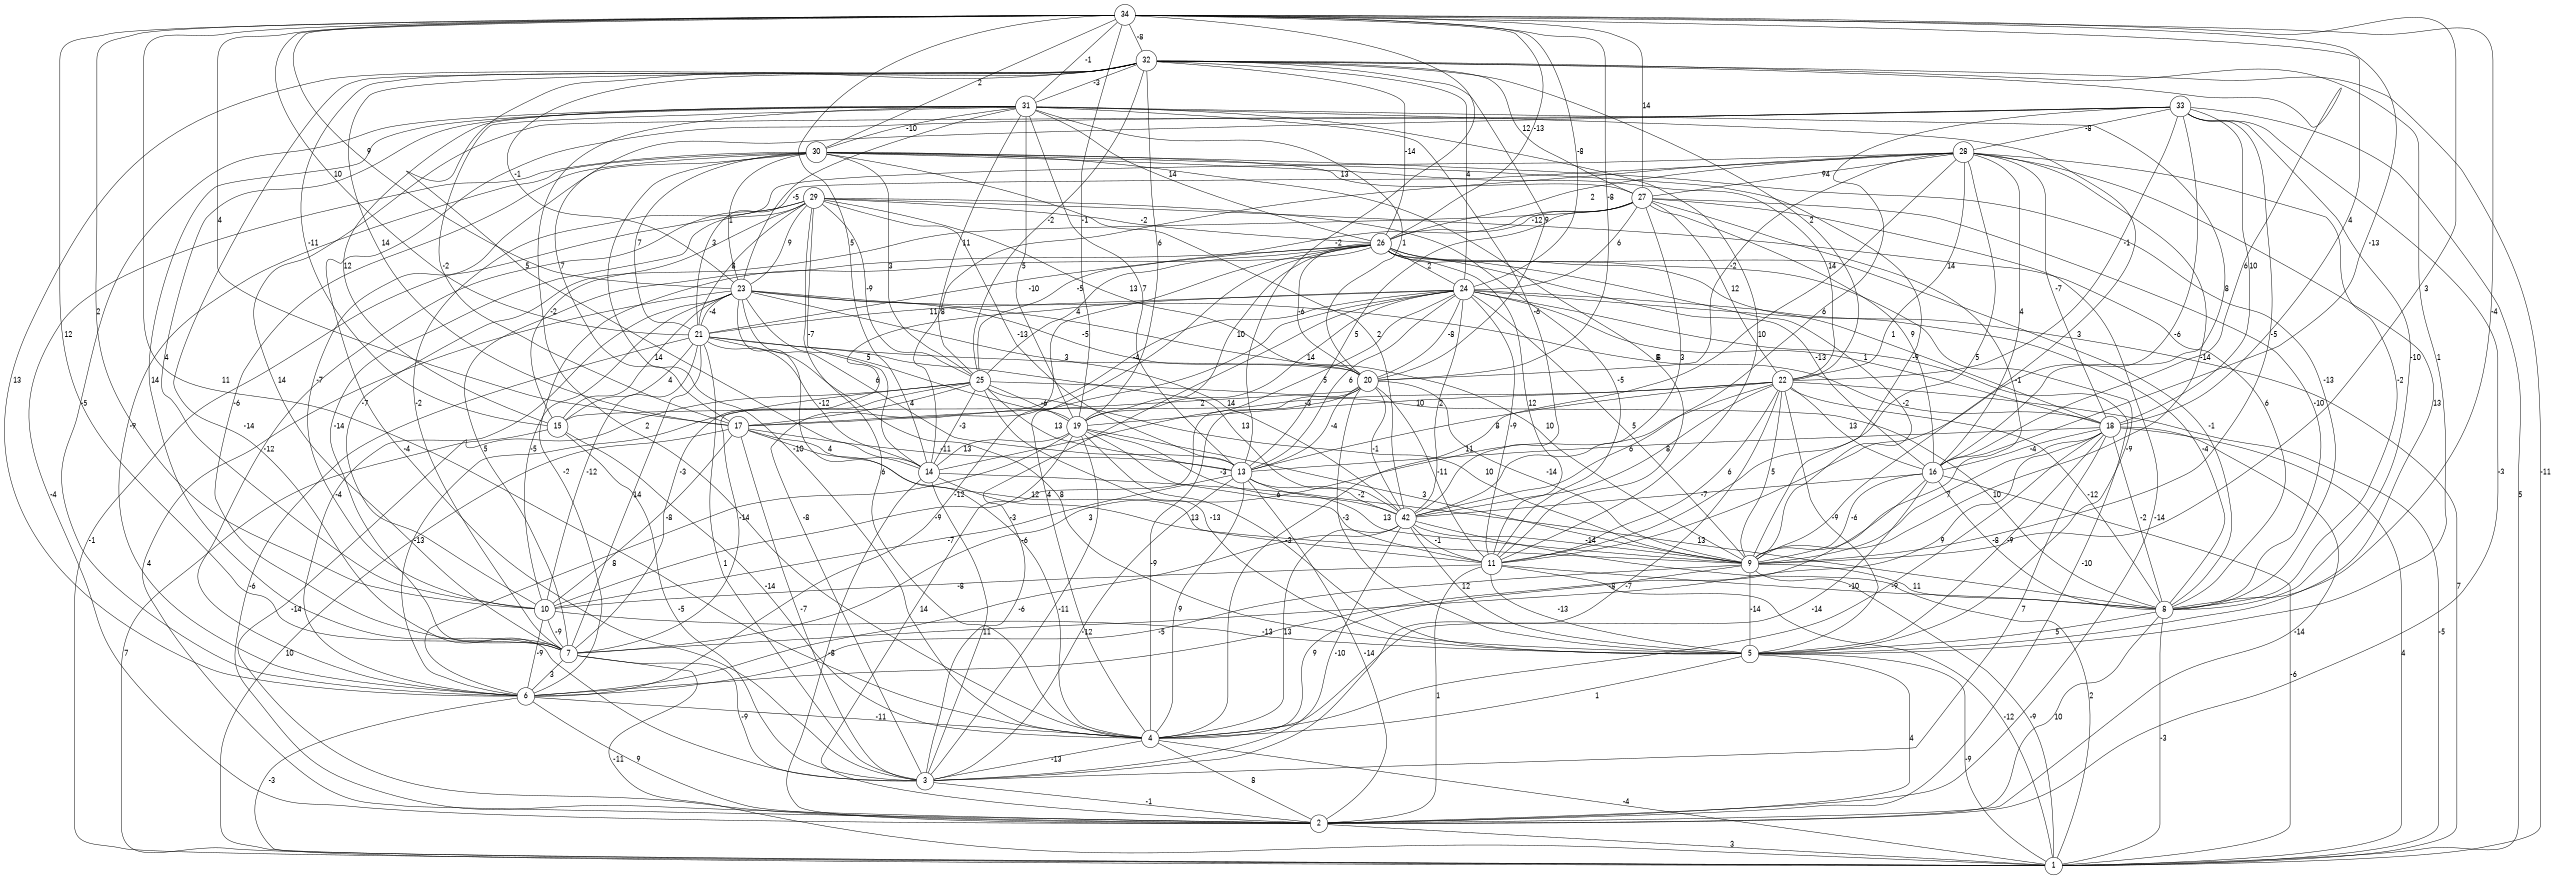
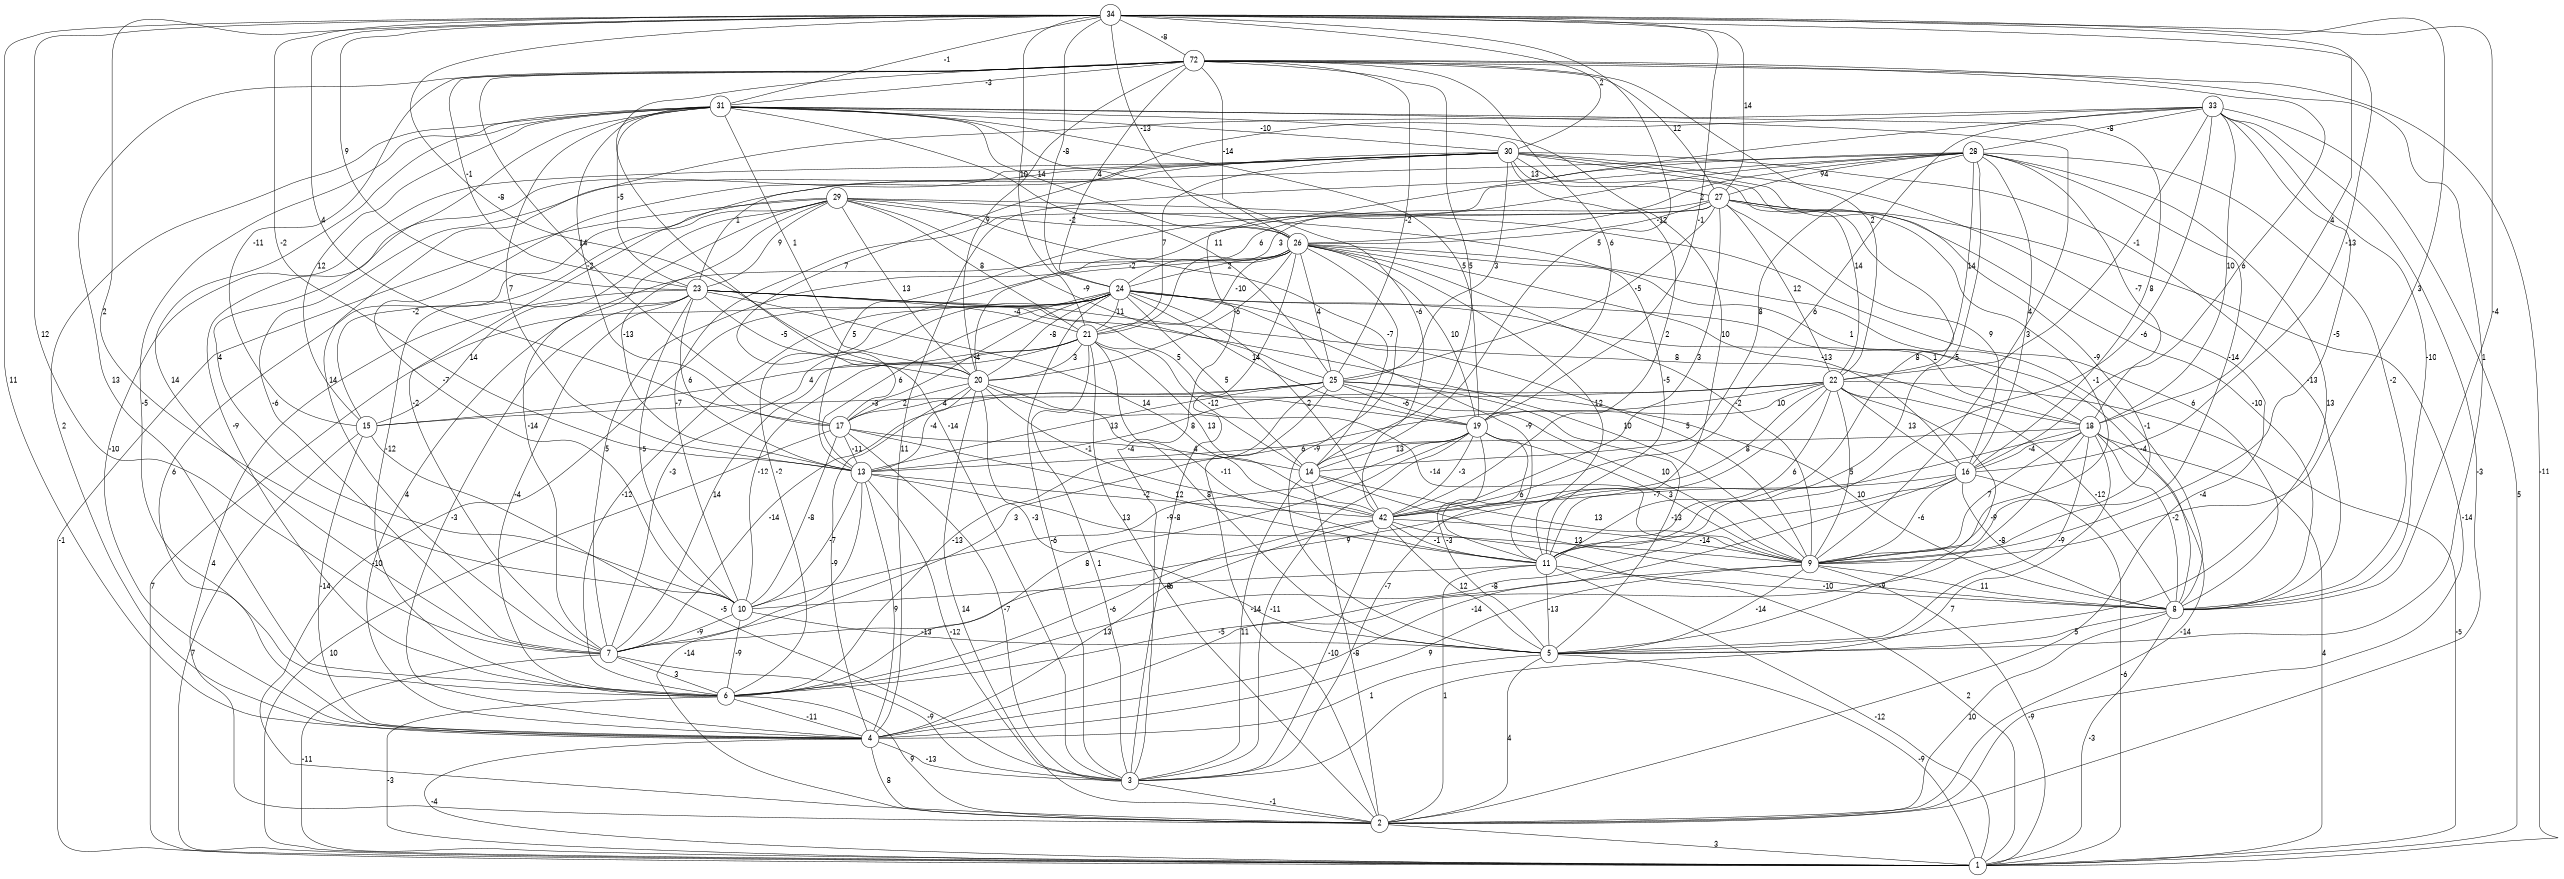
node "32": label "32" -> "72"
edge "25" -- "14": removed, label "-3"
